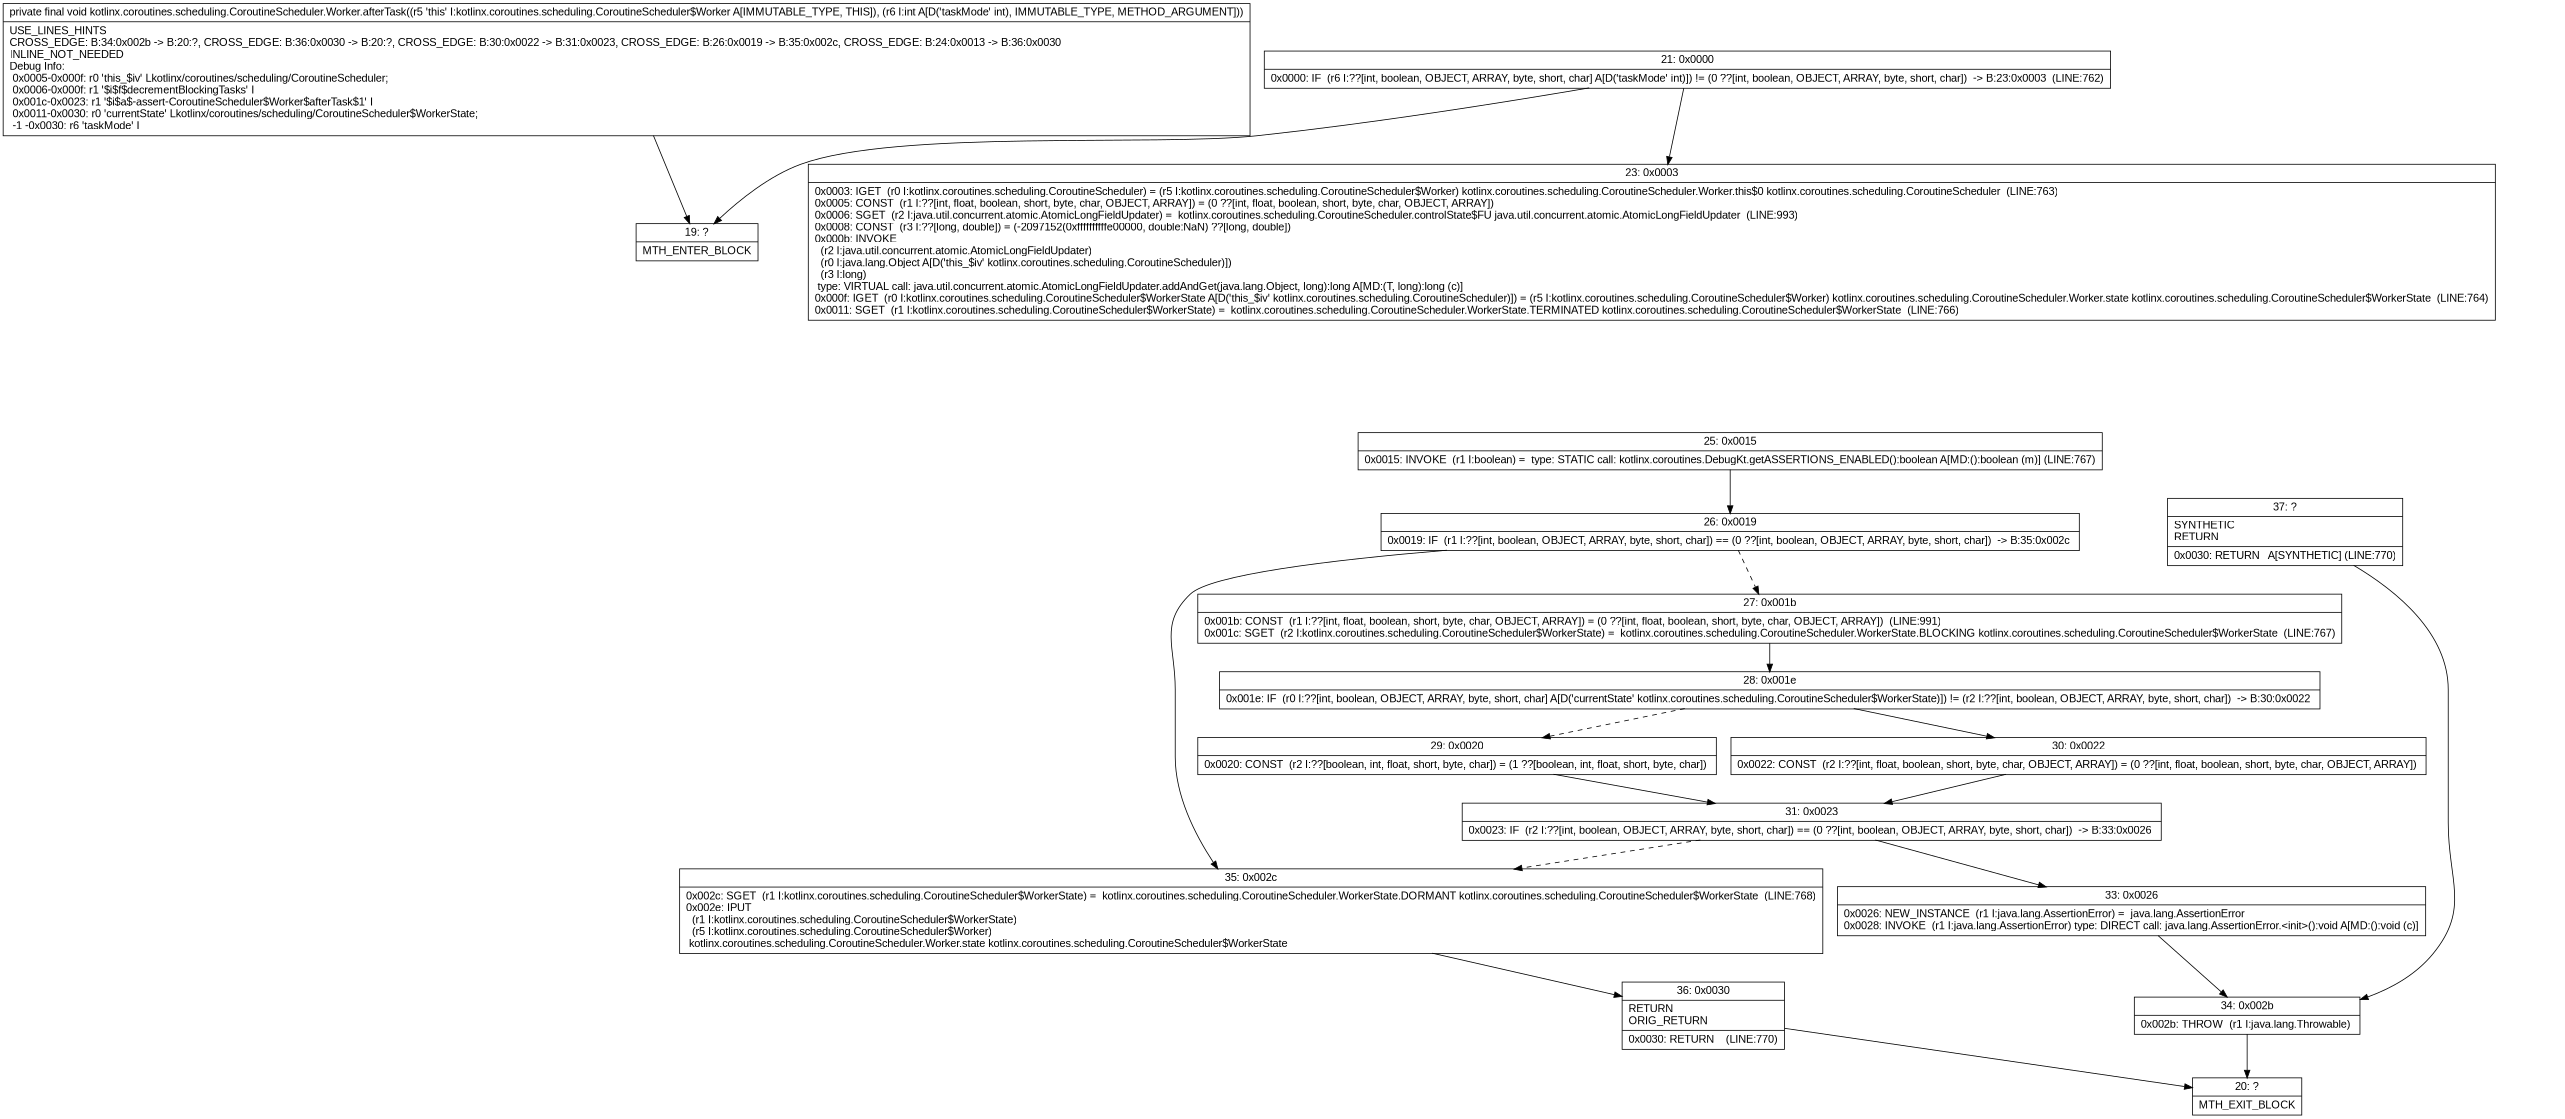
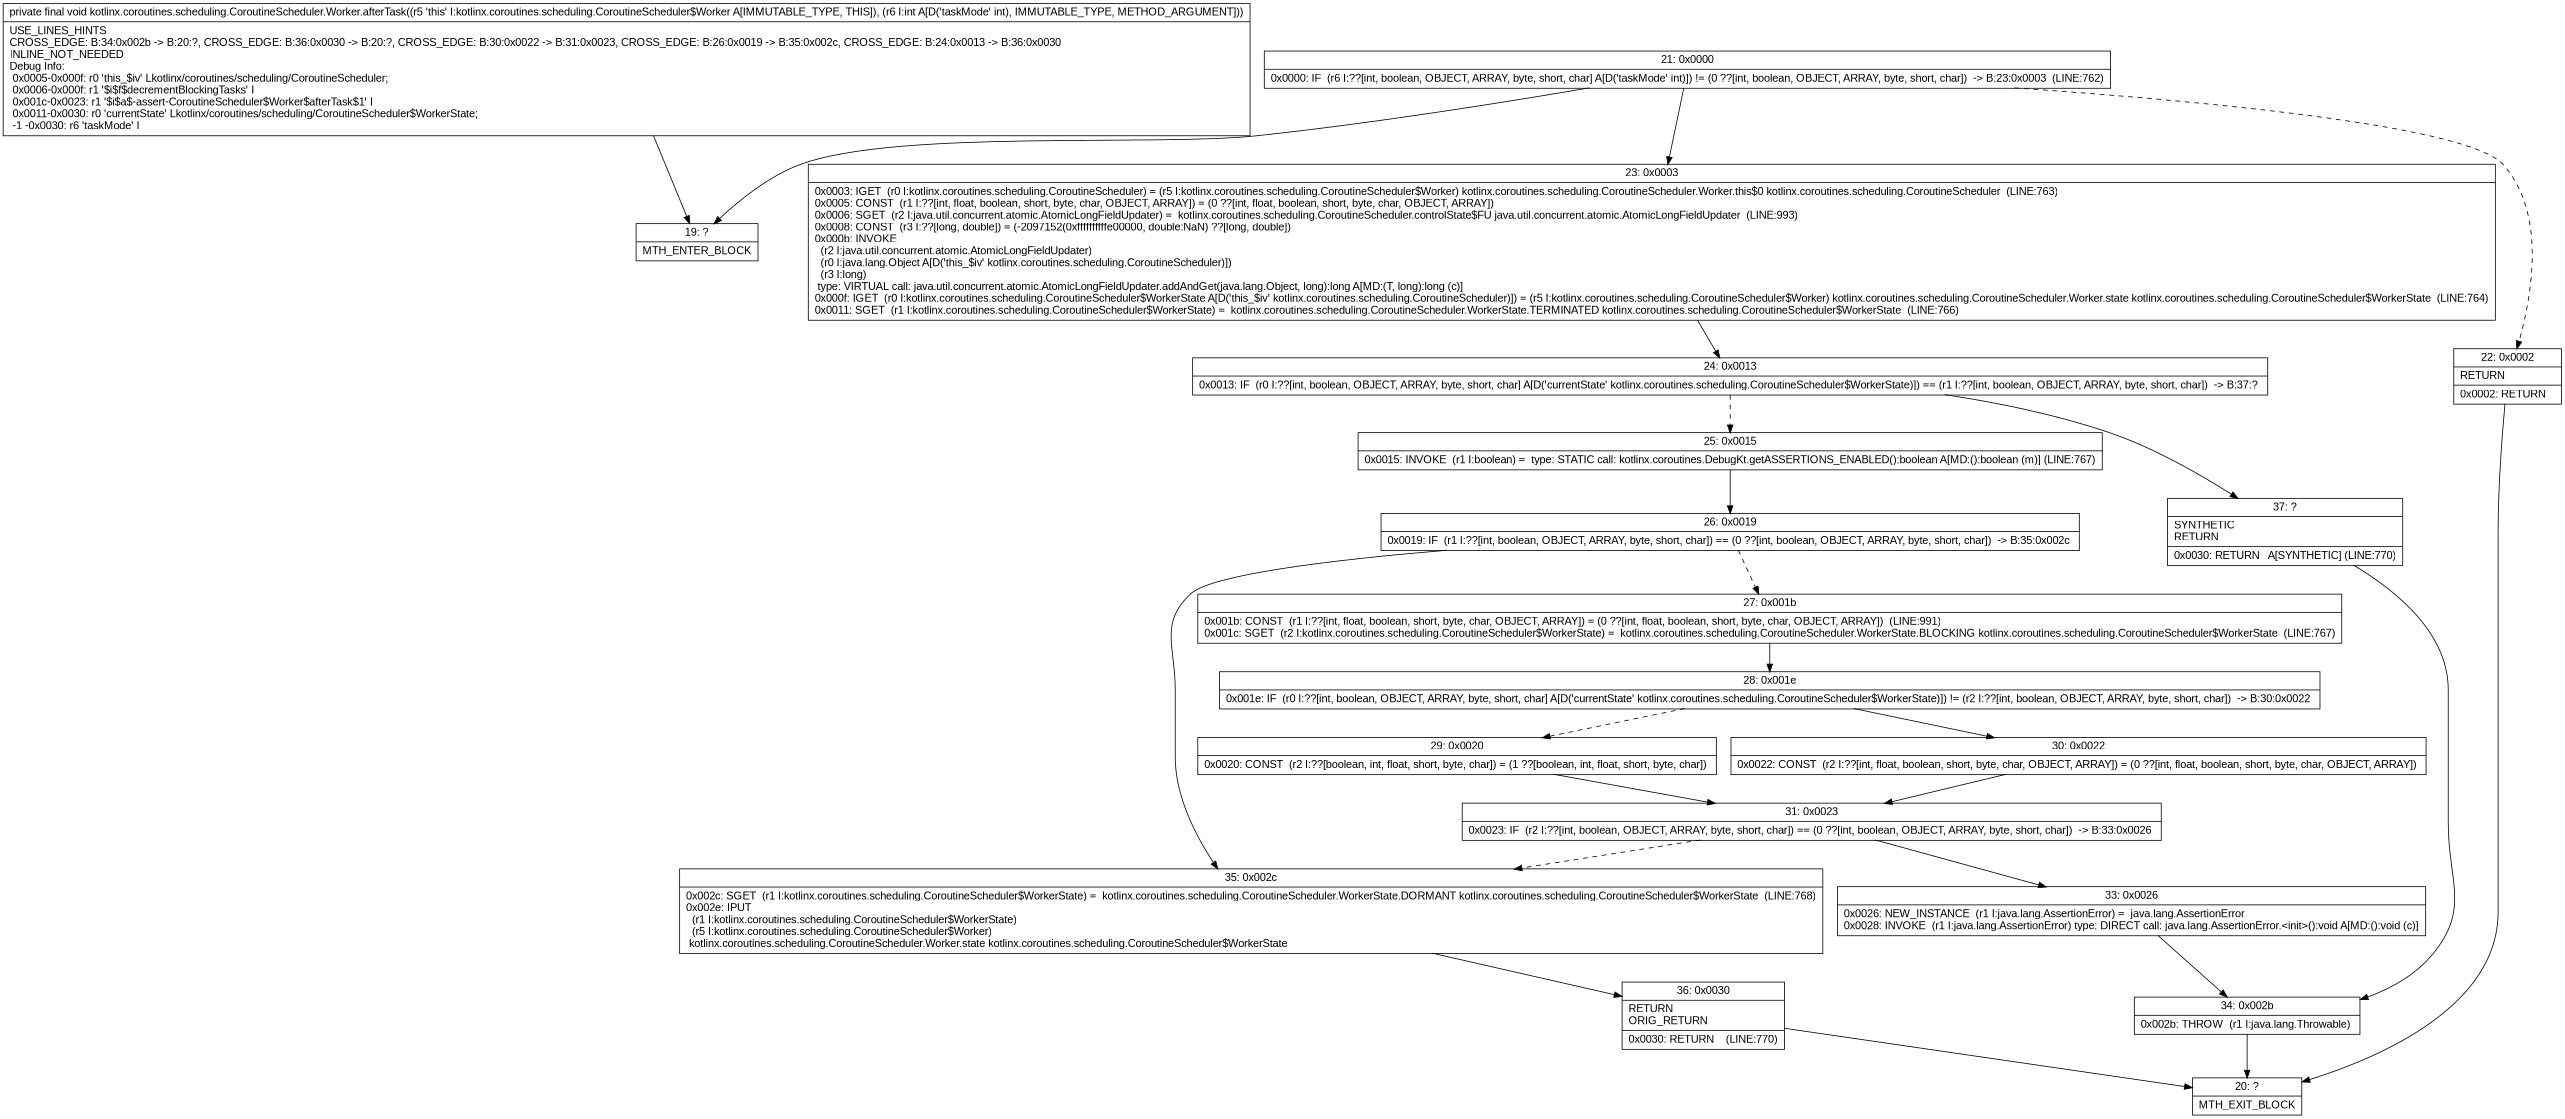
node "24: 0x0013": added
node "22: 0x0002": added
